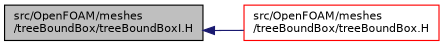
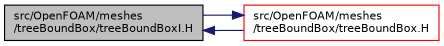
edge "src/OpenFOAM/meshes /treeBoundBox/treeBoundBoxI.H" -> "src/OpenFOAM/meshes /treeBoundBox/treeBoundBox.H": added
